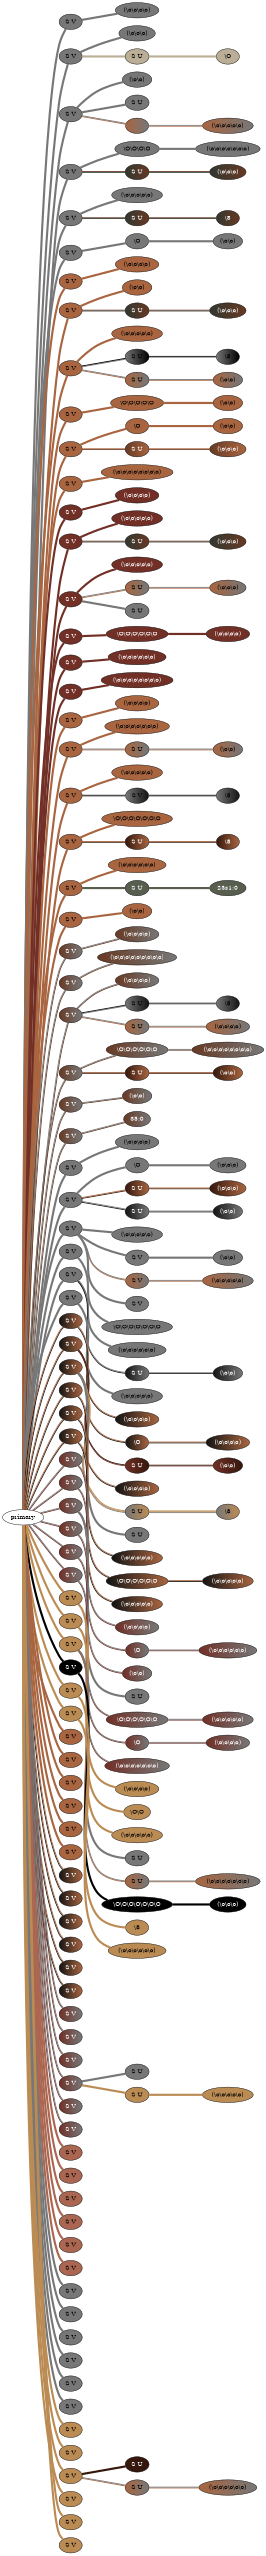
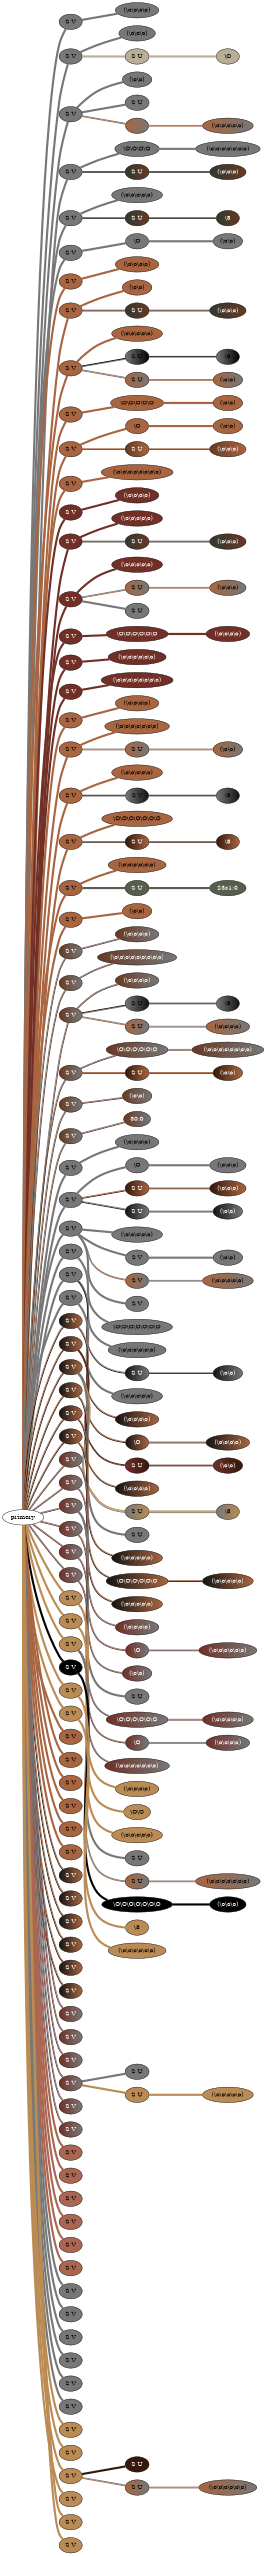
node "35:0": label "35:0" -> "30:0"
